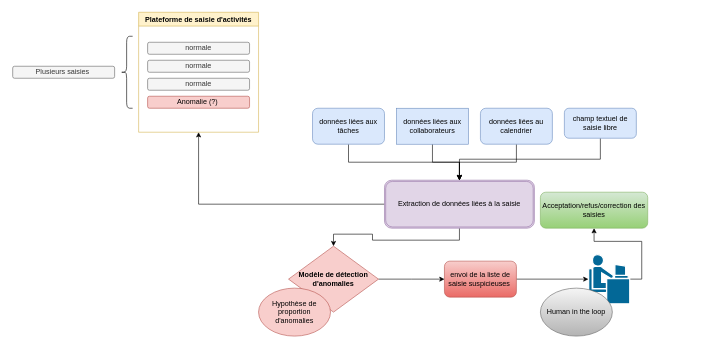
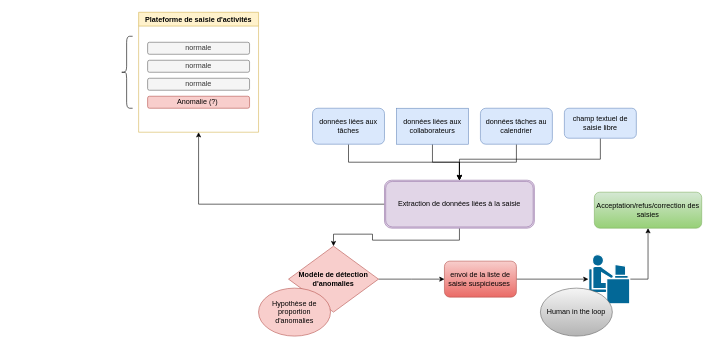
node "Plusieurs saisies": removed
node "données liées au calendrier": label "données liées au calendrier" -> "données tâches au calendrier"
node "Acceptation/refus/correction des saisies": moved (594, 210) -> (648, 210)
